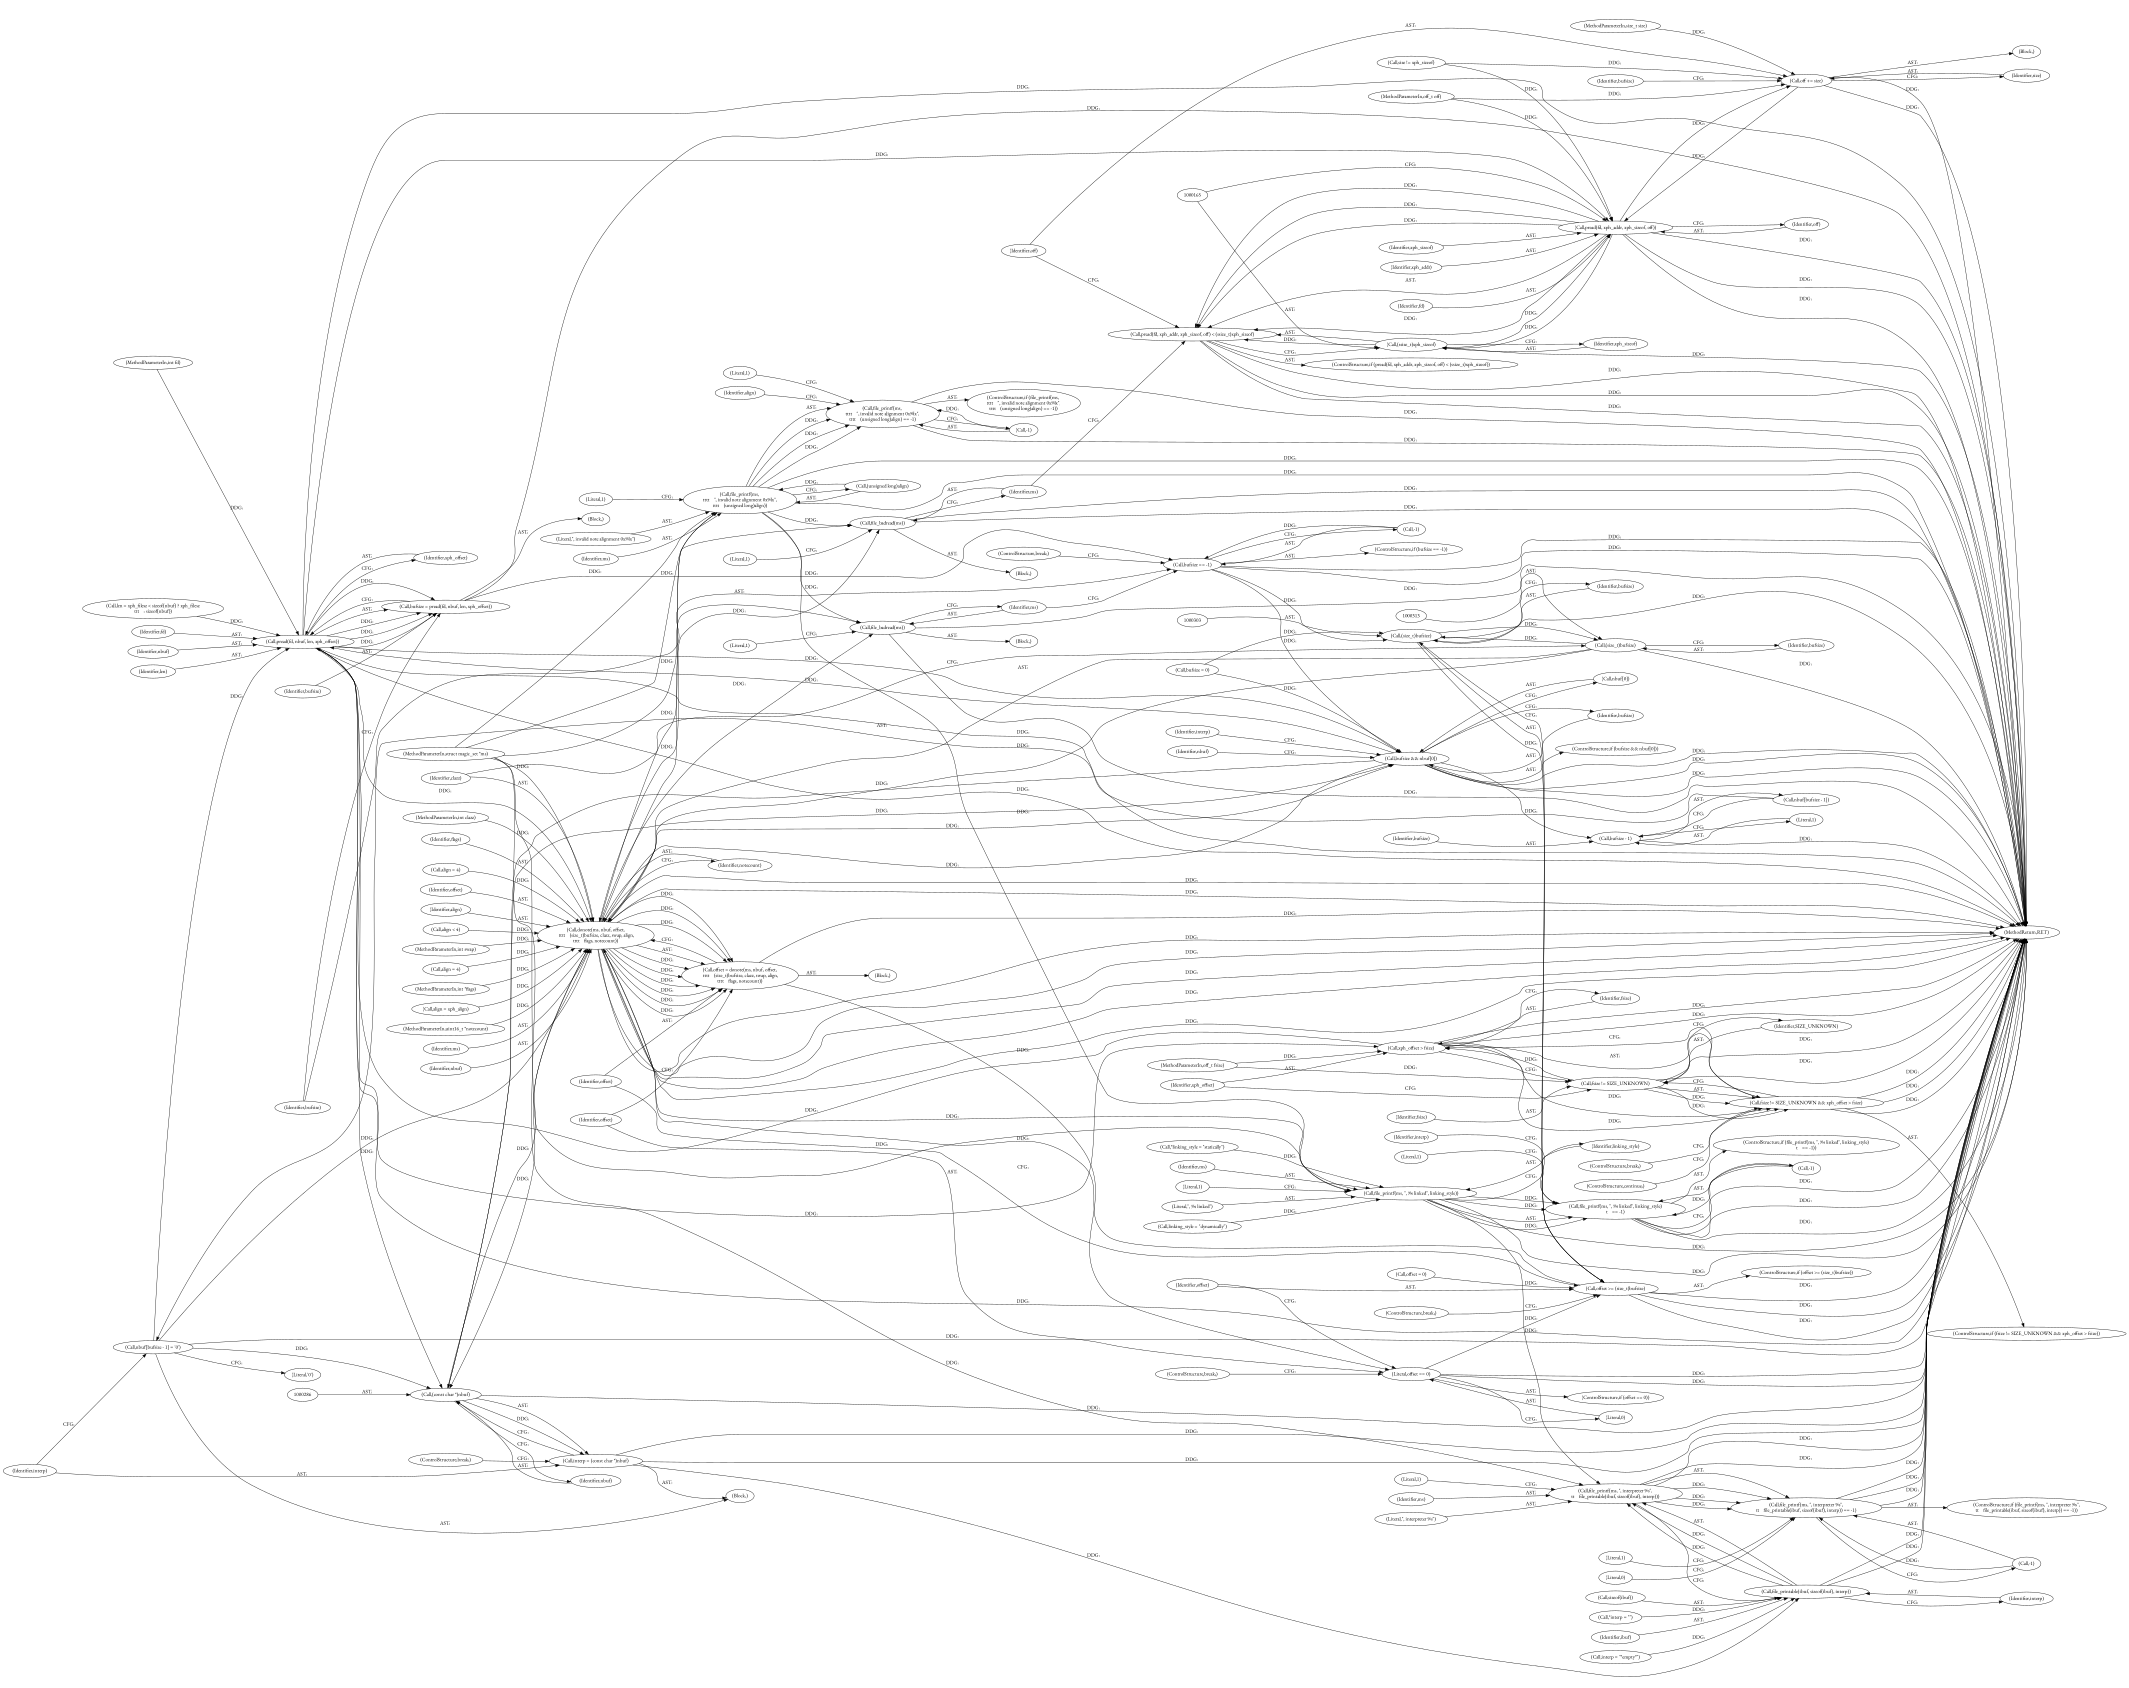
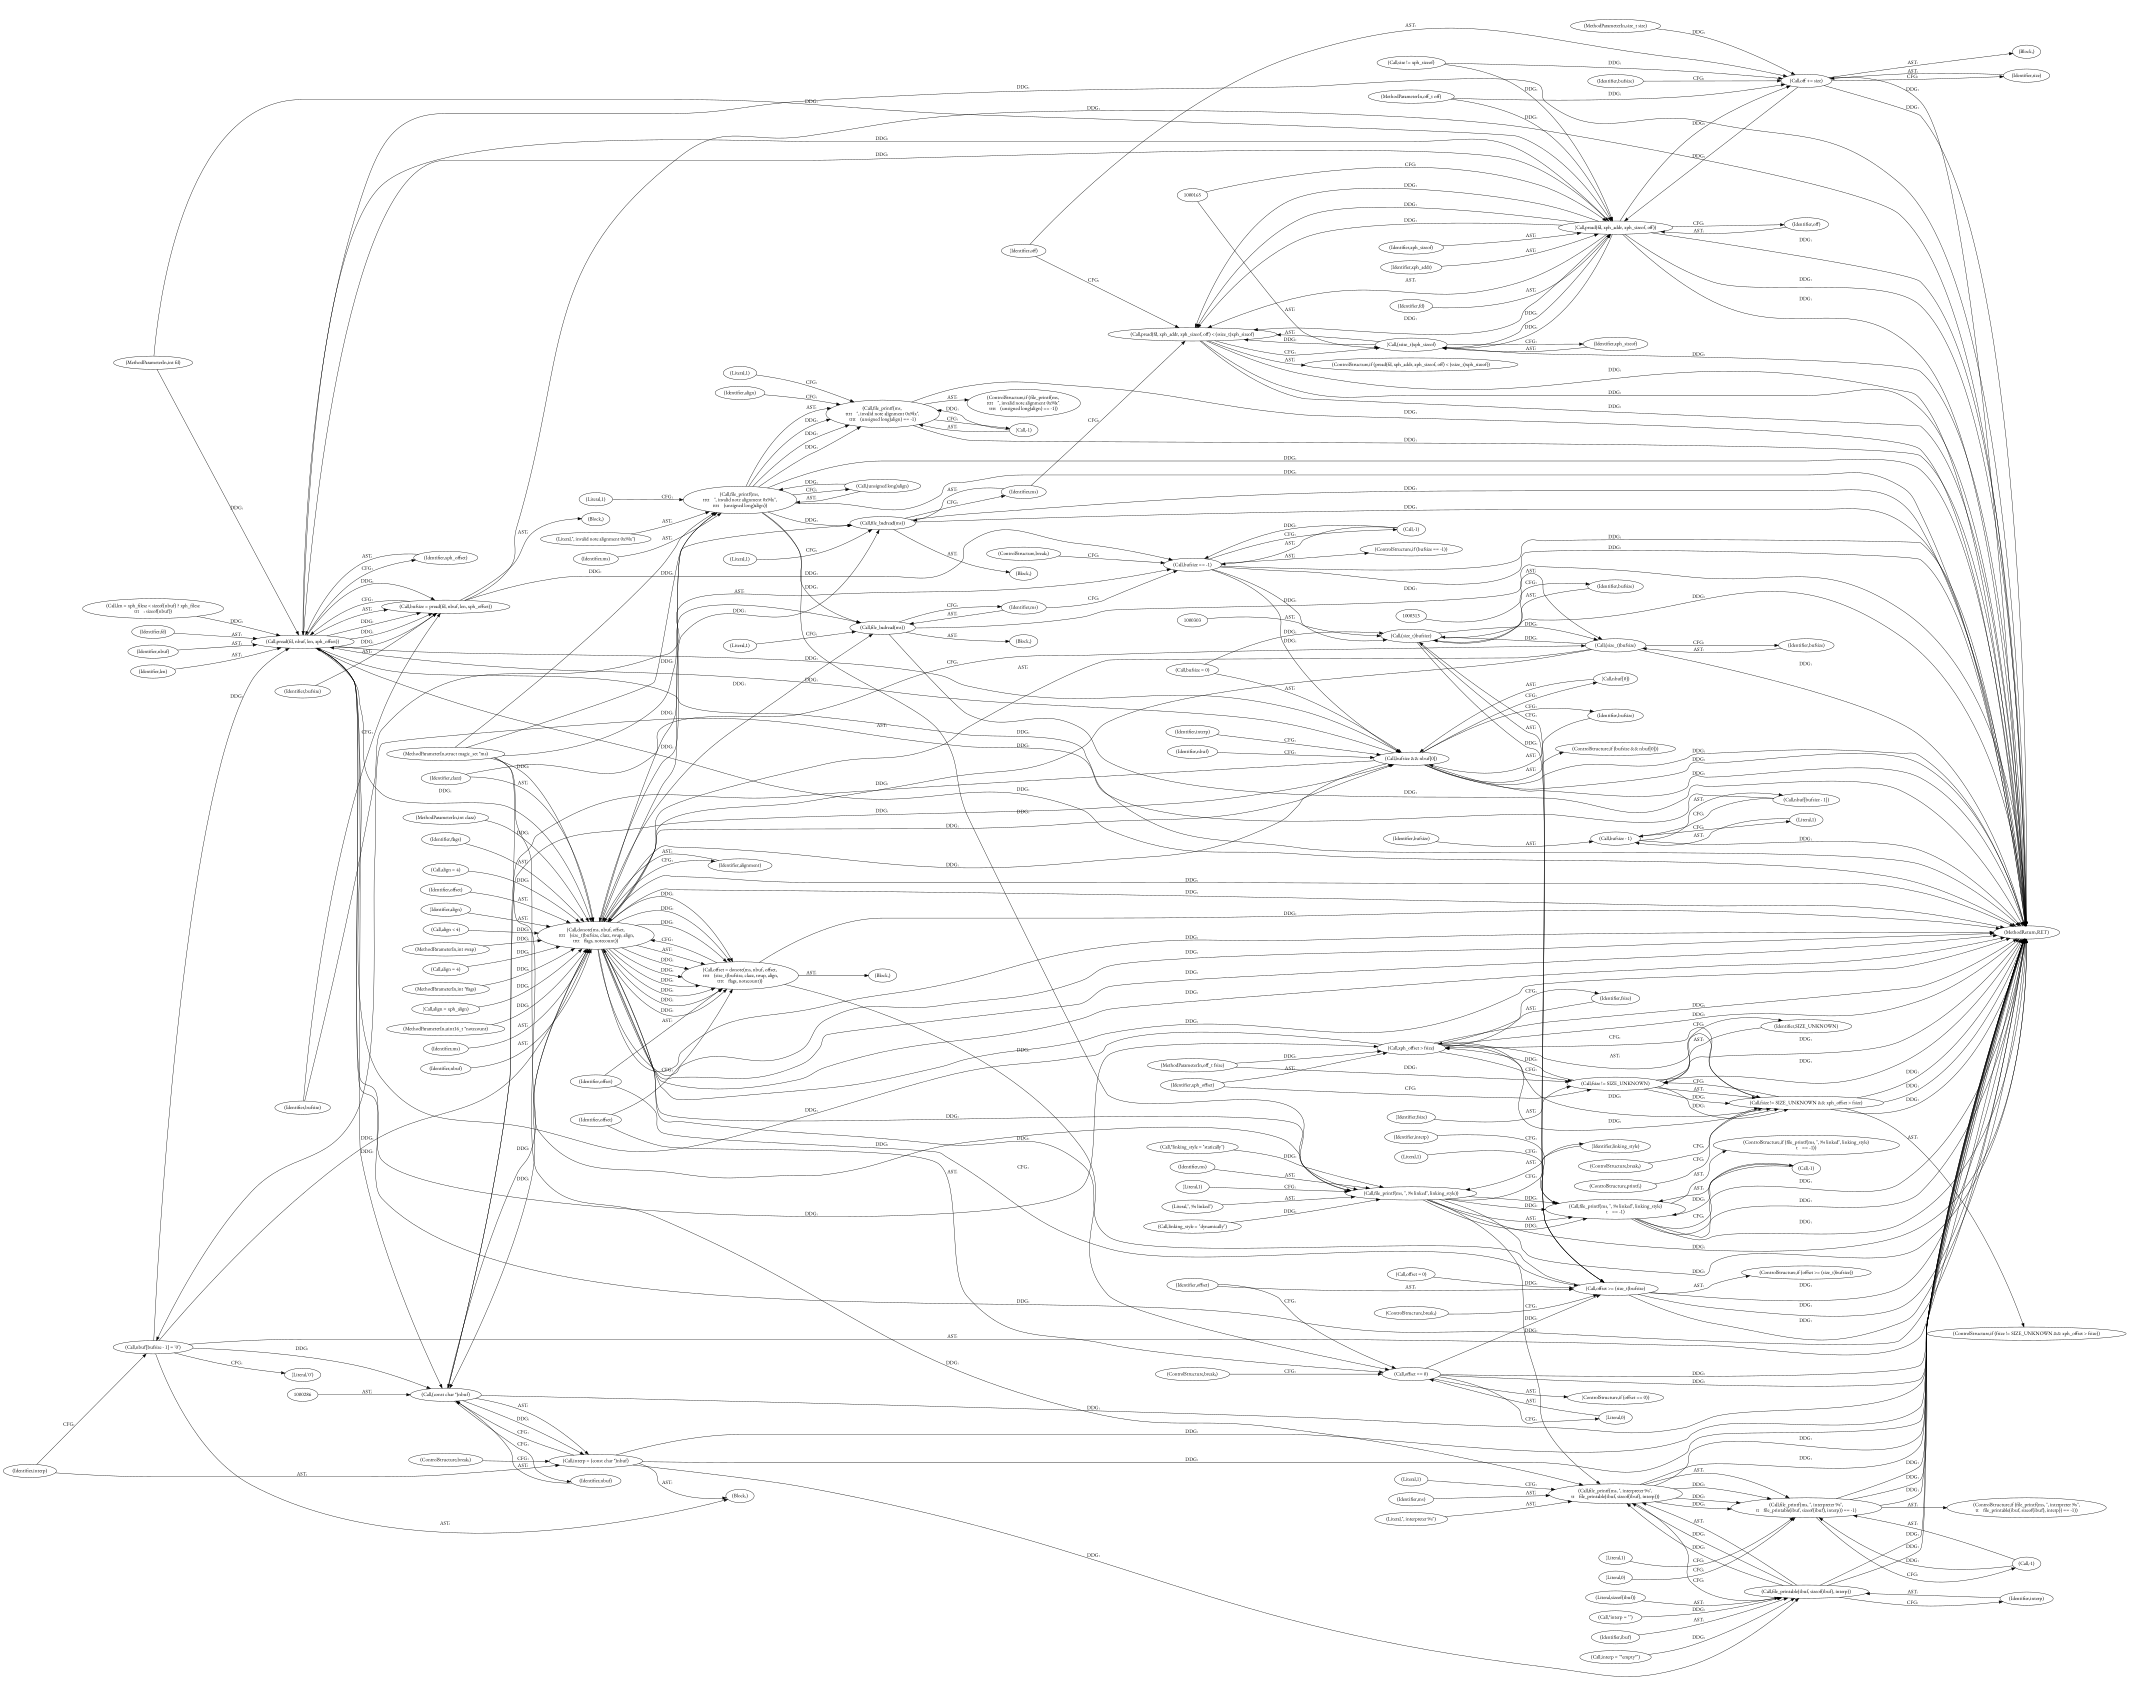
edge "(MethodParameterIn,int fd)" -> "(Call,pread(fd, xph_addr, xph_sizeof, off))": added, label "DDG:"
edge "(Call,pread(fd, xph_addr, xph_sizeof, off))" -> "(Call,pread(fd, nbuf, len, xph_offset))": added, label "DDG:"
edge "(Call,bufsize = 0)" -> "(Call,bufsize && nbuf[0])": label "DDG: " -> "AST: "
edge "(Call,bufsize && nbuf[0])" -> "(Call,bufsize - 1)": removed, label "DDG:"
node "(Identifier,notecount)": label "(Identifier,notecount)" -> "(Identifier,alignment)"
node "(ControlStructure,continue;)": label "(ControlStructure,continue;)" -> "(ControlStructure,printf;)"
edge "(Call,nbuf[bufsize - 1] = '0')" -> "(MethodReturn,RET)": label "DDG: " -> "AST: "
node "(Literal,offset == 0)": label "(Literal,offset == 0)" -> "(Call,offset == 0)"
node "(Call,sizeof(ibuf))": label "(Call,sizeof(ibuf))" -> "(Literal,sizeof(ibuf))"
